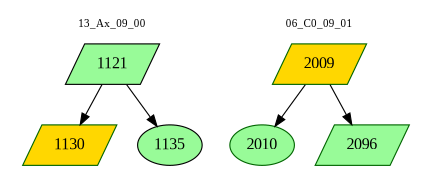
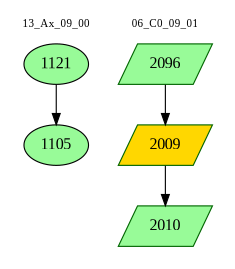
node "1121": shape parallelogram -> ellipse
edge "2009" -> "2096": reversed
node "1130": removed
node "1135": label "1135" -> "1105"
node "2010": shape ellipse -> parallelogram
